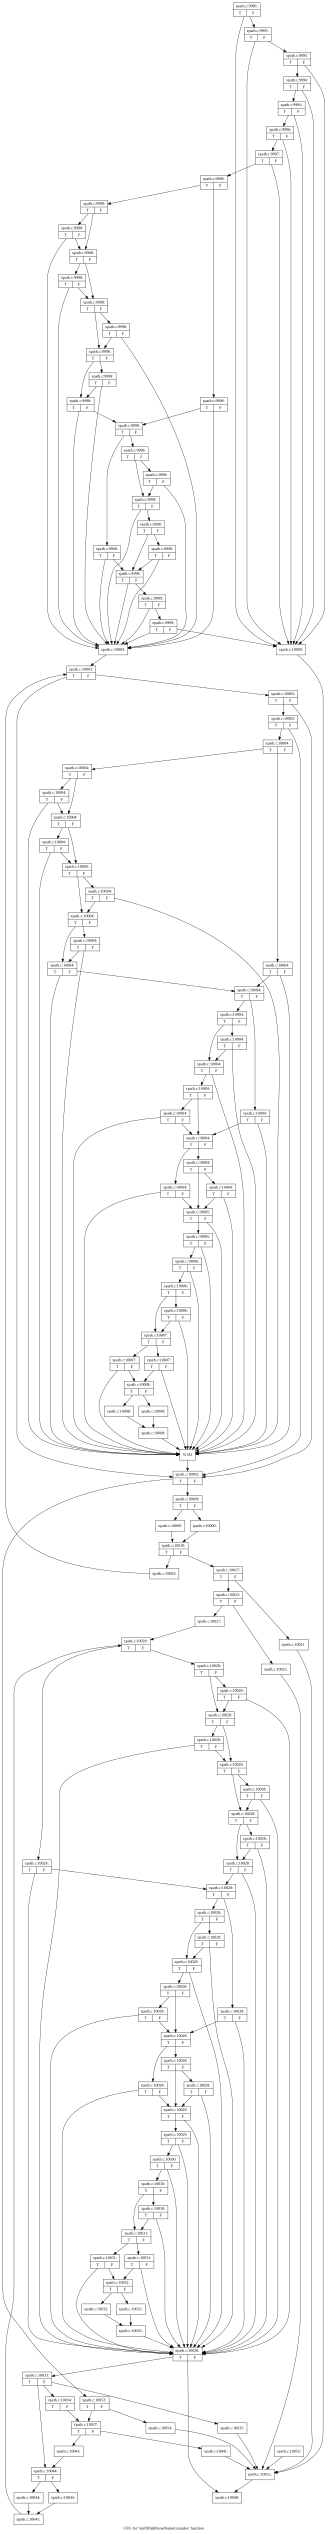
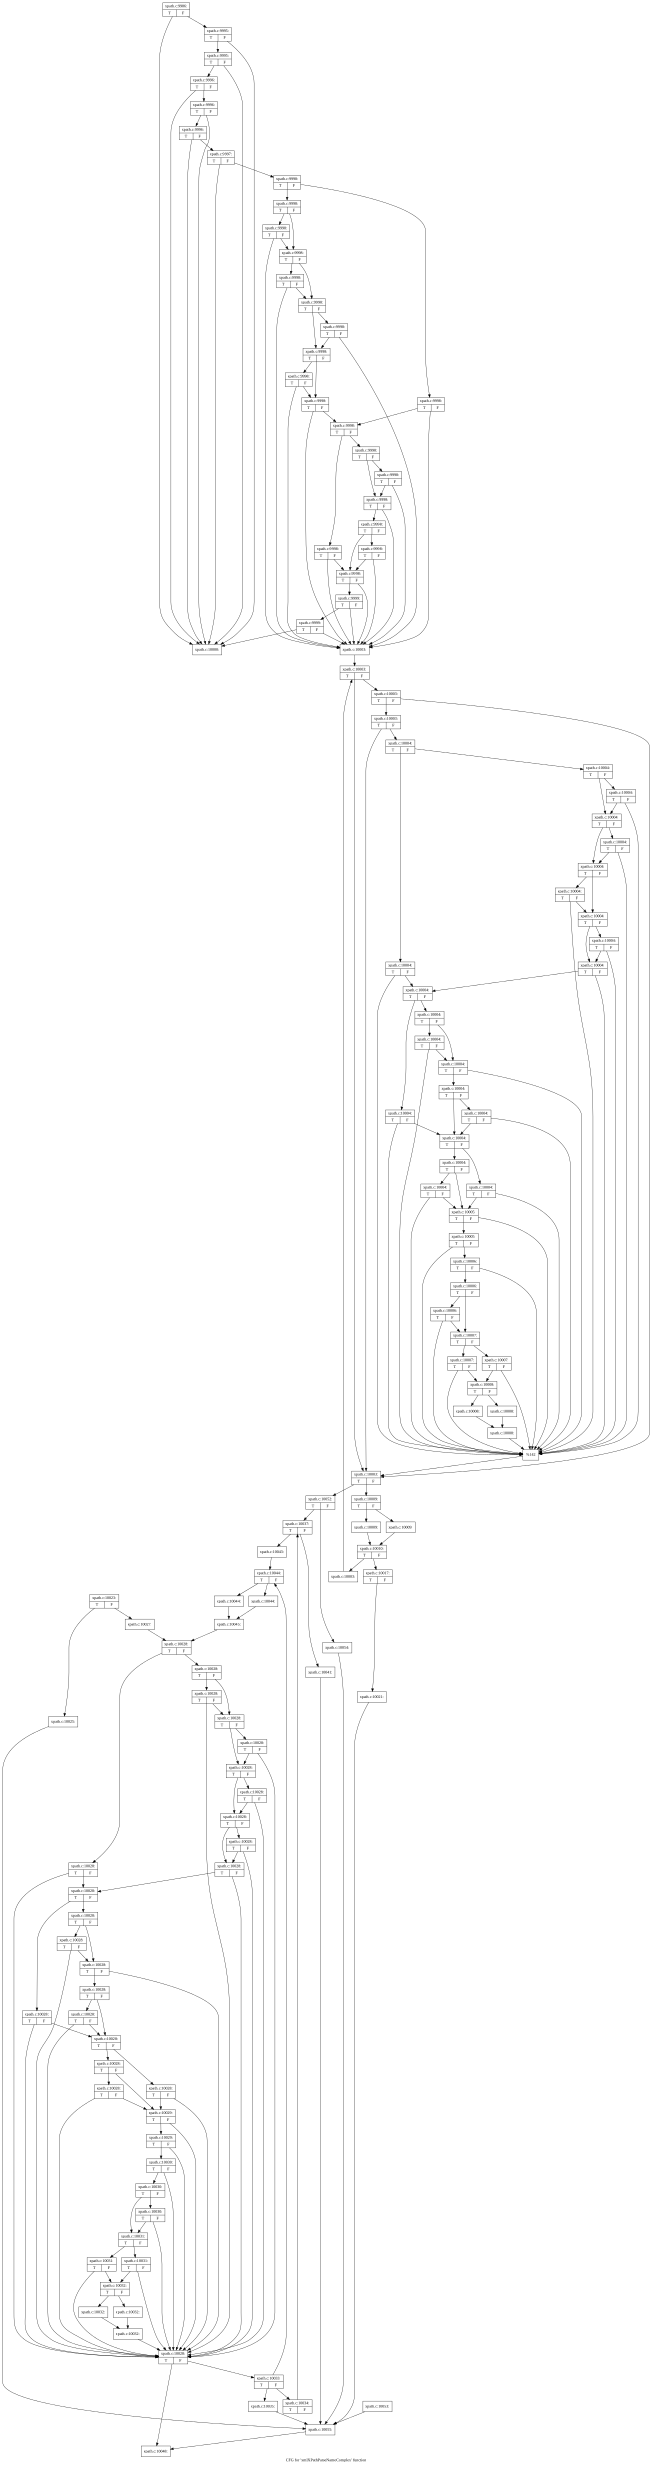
edge "xpath.c:10000:" -> "xpath.c:10055:": removed
edge "xpath.c:10017:" -> "xpath.c:10023:": removed
